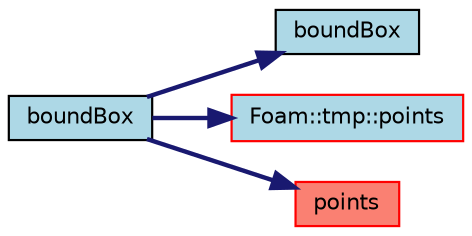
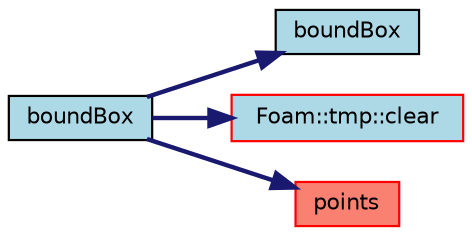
node "Foam::tmp::points": label "Foam::tmp::points" -> "Foam::tmp::clear"
